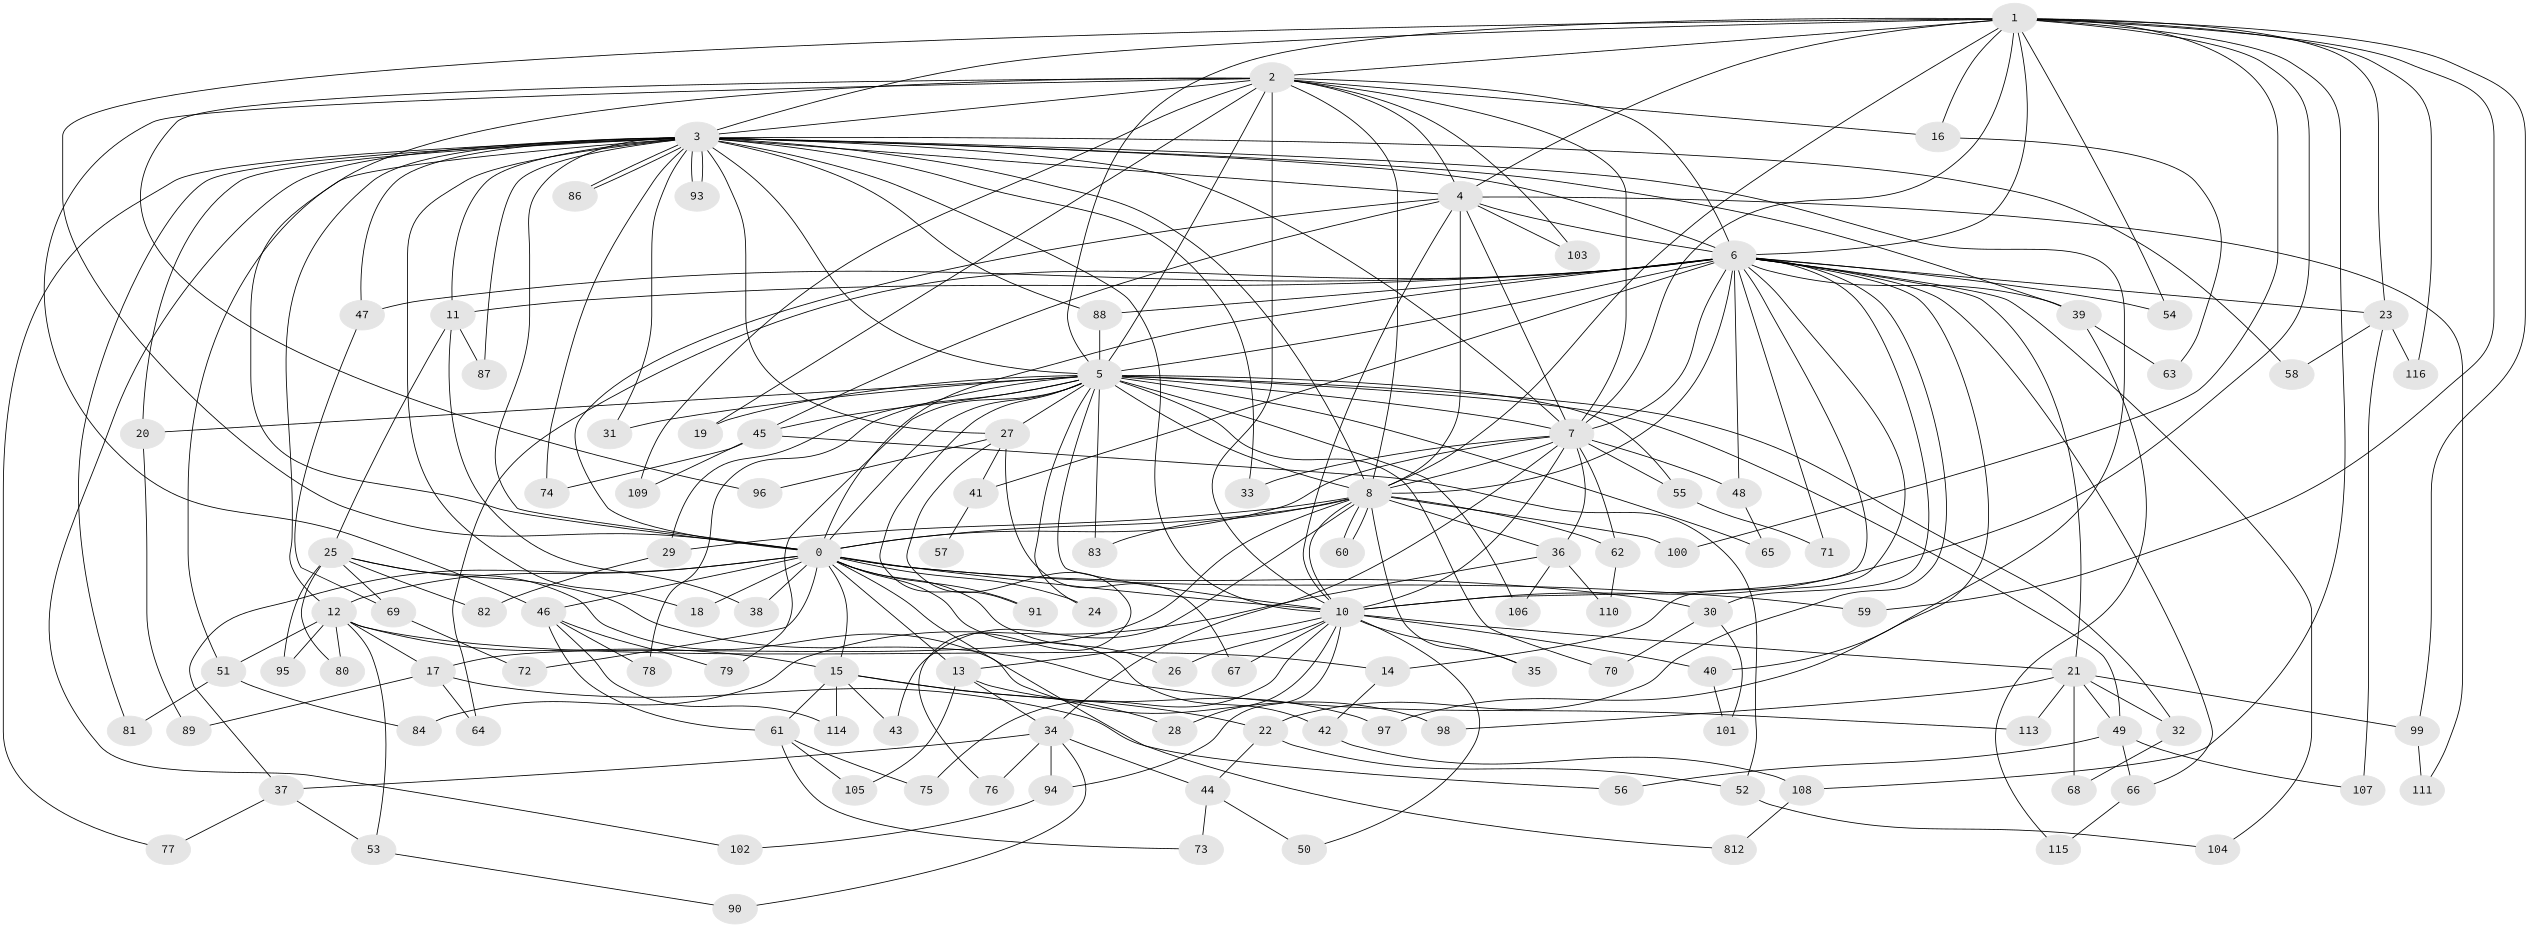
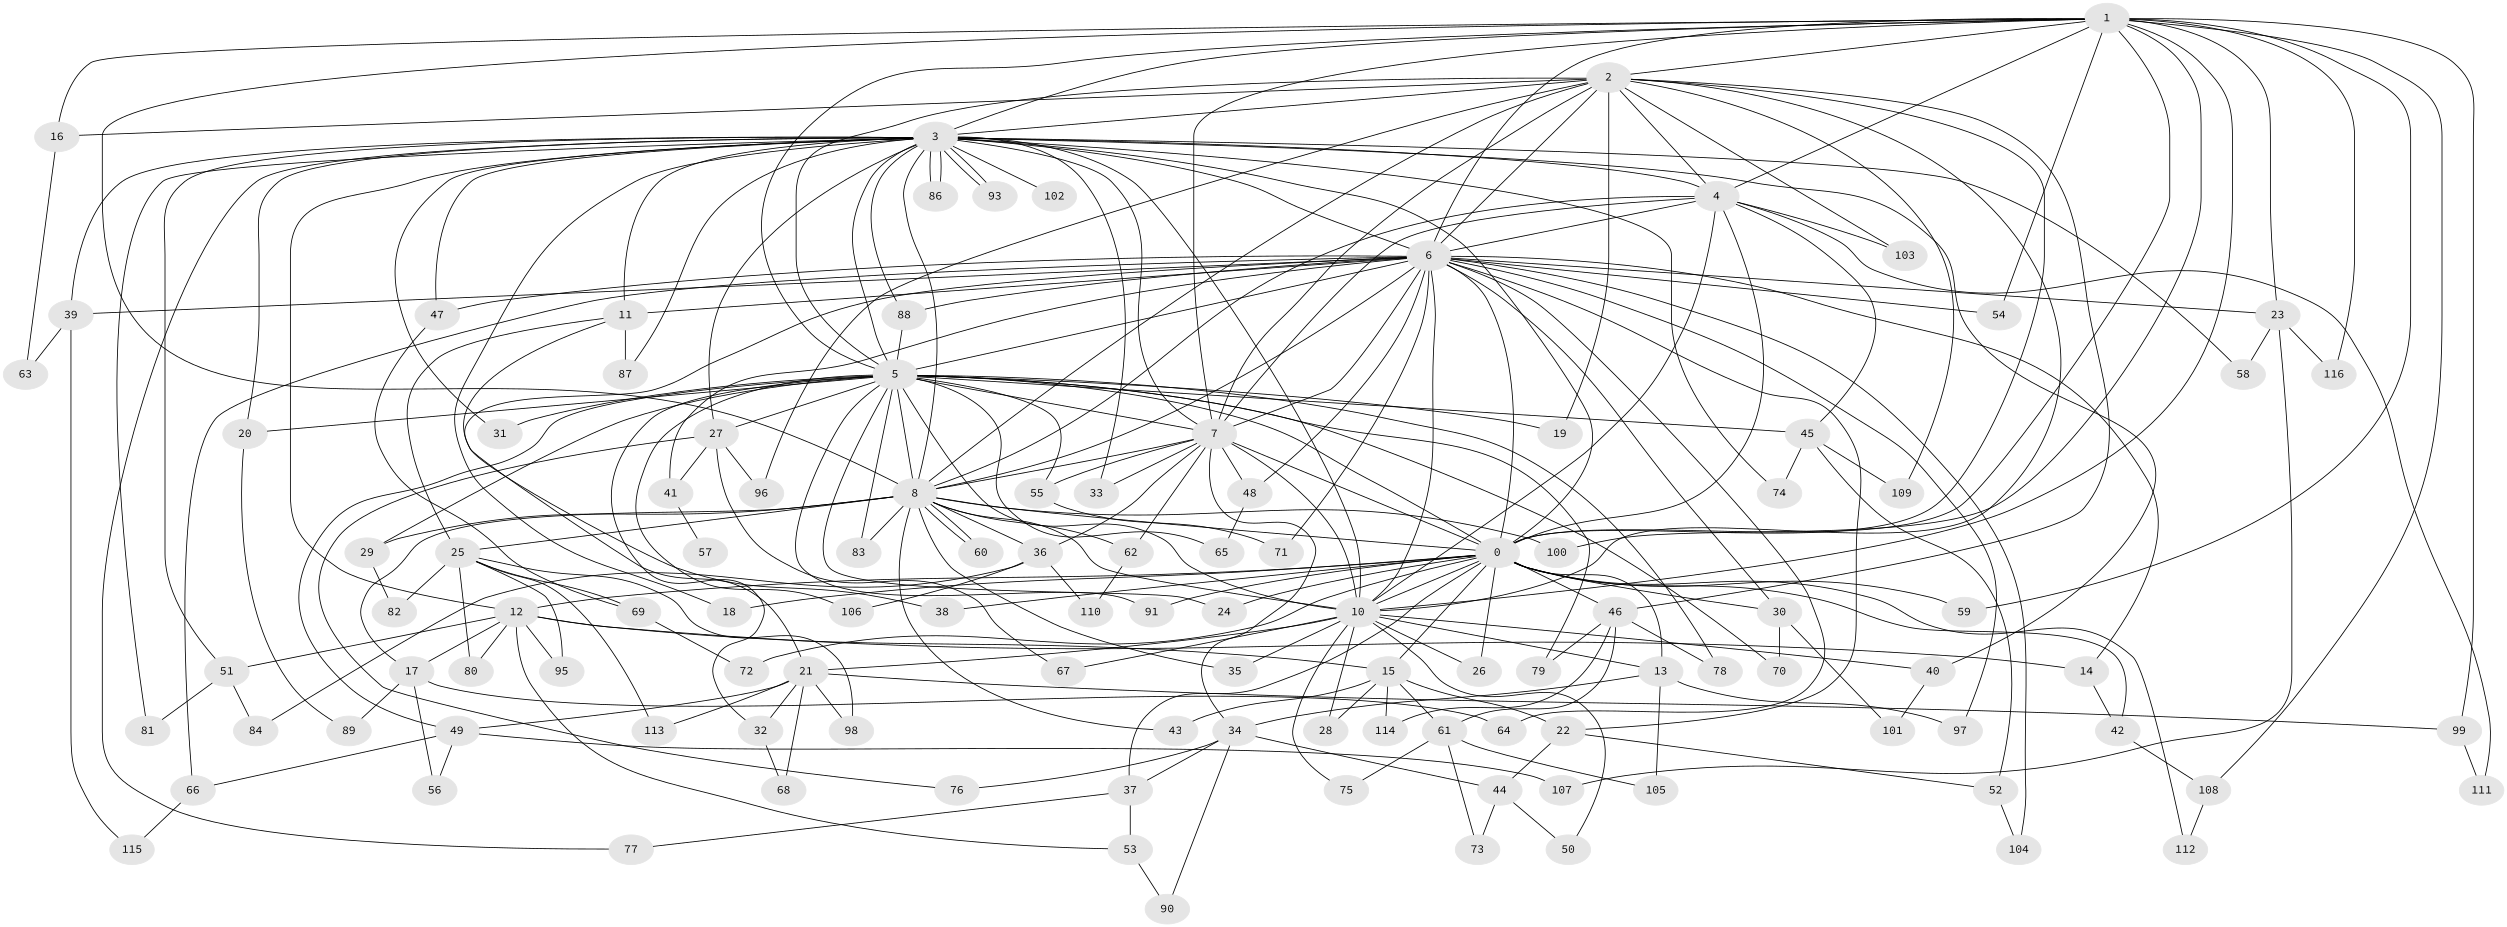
edge "8" -- "25": added
node "94": removed
node "812": label "812" -> "112"
